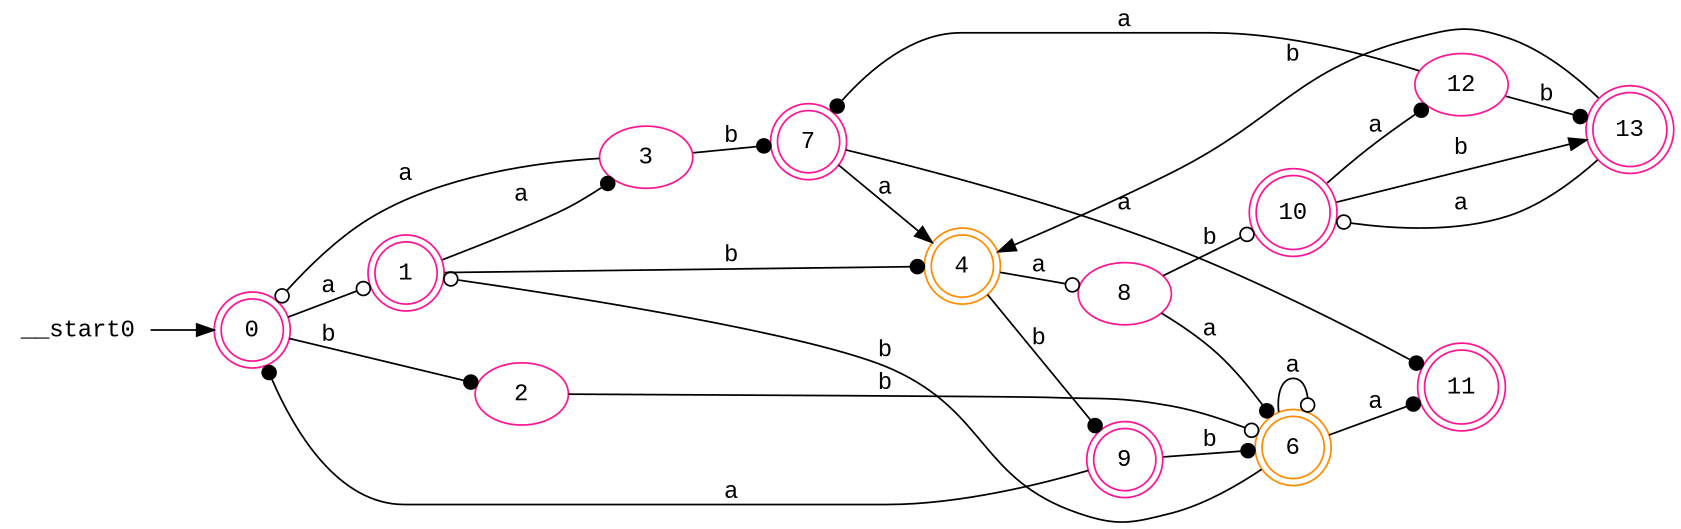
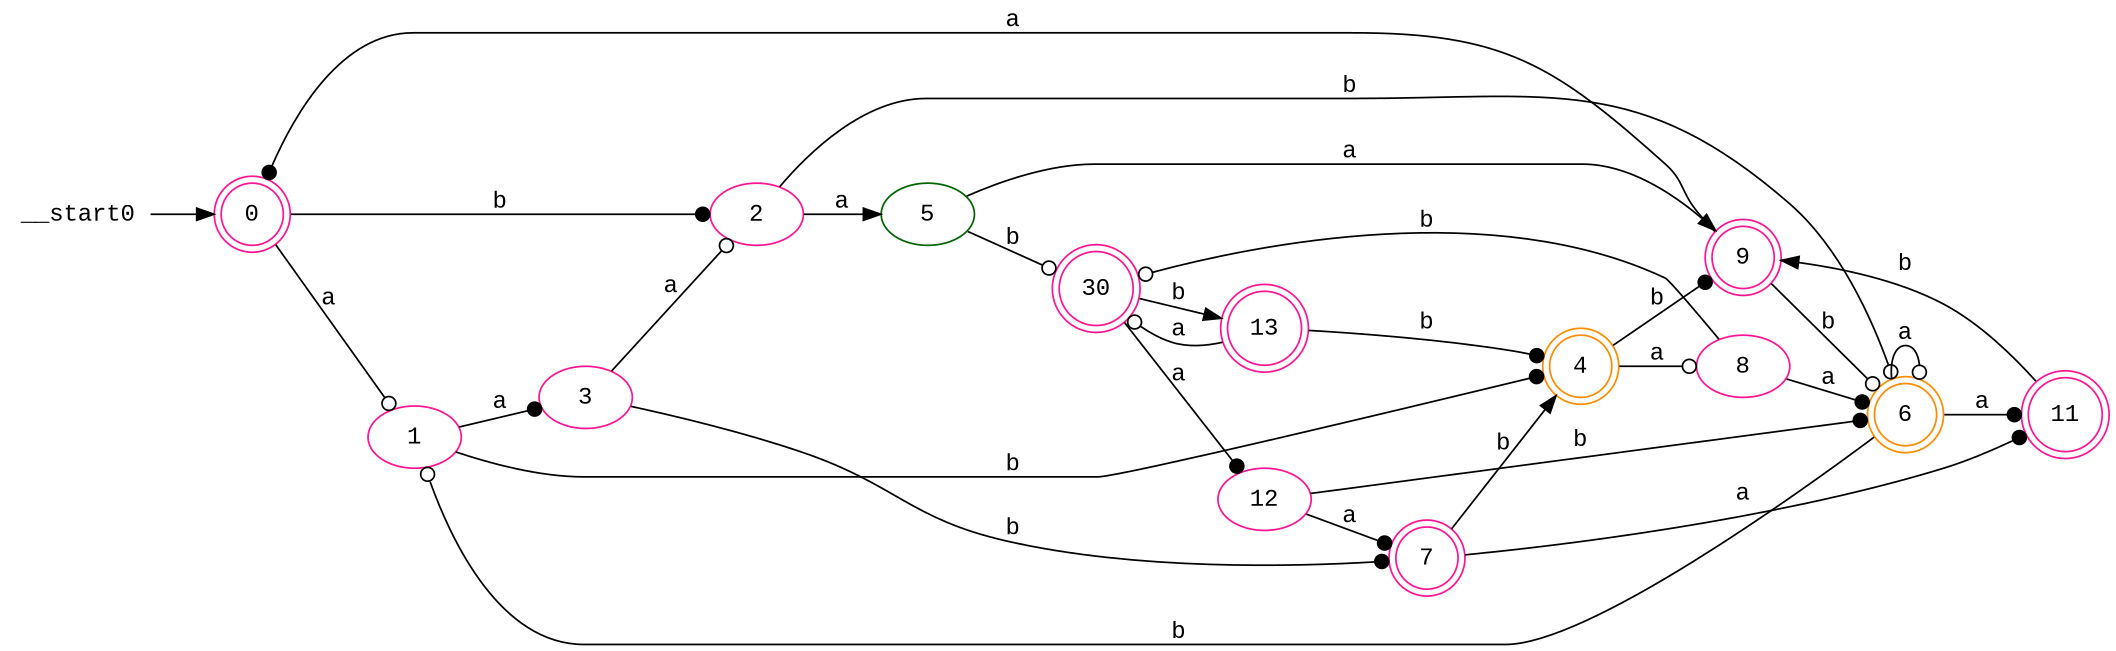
edge "13" -> "4": arrowhead normal -> dot
edge "12" -> "13": now "12" -> "6"
edge "7" -> "4": label "a" -> "b"
edge "3" -> "0": now "3" -> "2"
node "10": label "10" -> "30"
node "5": added
node "1": shape doublecircle -> ellipse
edge "11" -> "9": added, label "b"
edge "9" -> "6": arrowhead dot -> odot
